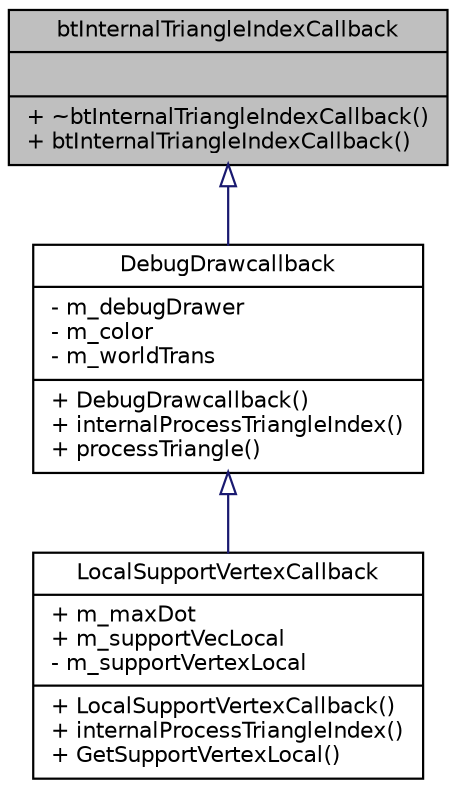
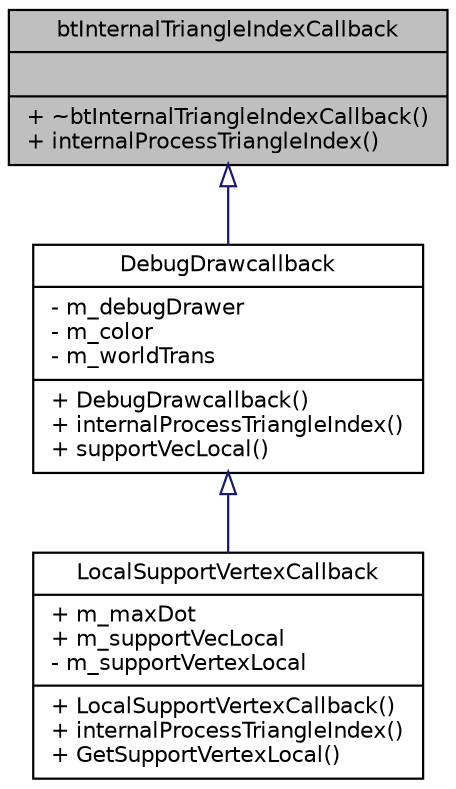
node "btInternalTriangleIndexCallback": text "+ btInternalTriangleIndexCallback()" -> "+ internalProcessTriangleIndex()"
node "DebugDrawcallback": text "+ processTriangle()" -> "+ supportVecLocal()"
